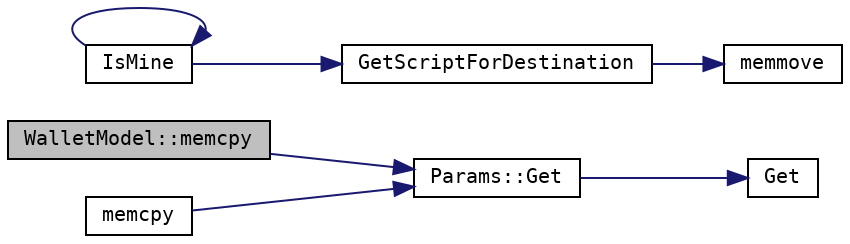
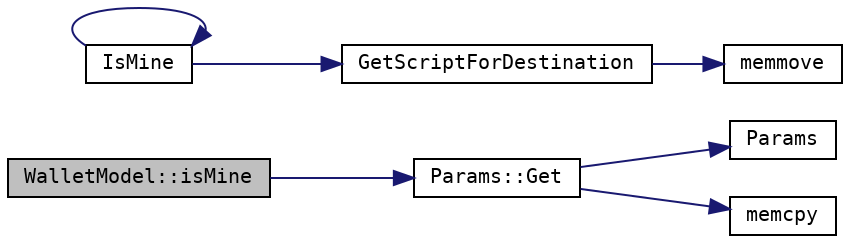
node "WalletModel::memcpy": label "WalletModel::memcpy" -> "WalletModel::isMine"
node "Get": label "Get" -> "Params"
edge "memcpy" -> "Params::Get": reversed
